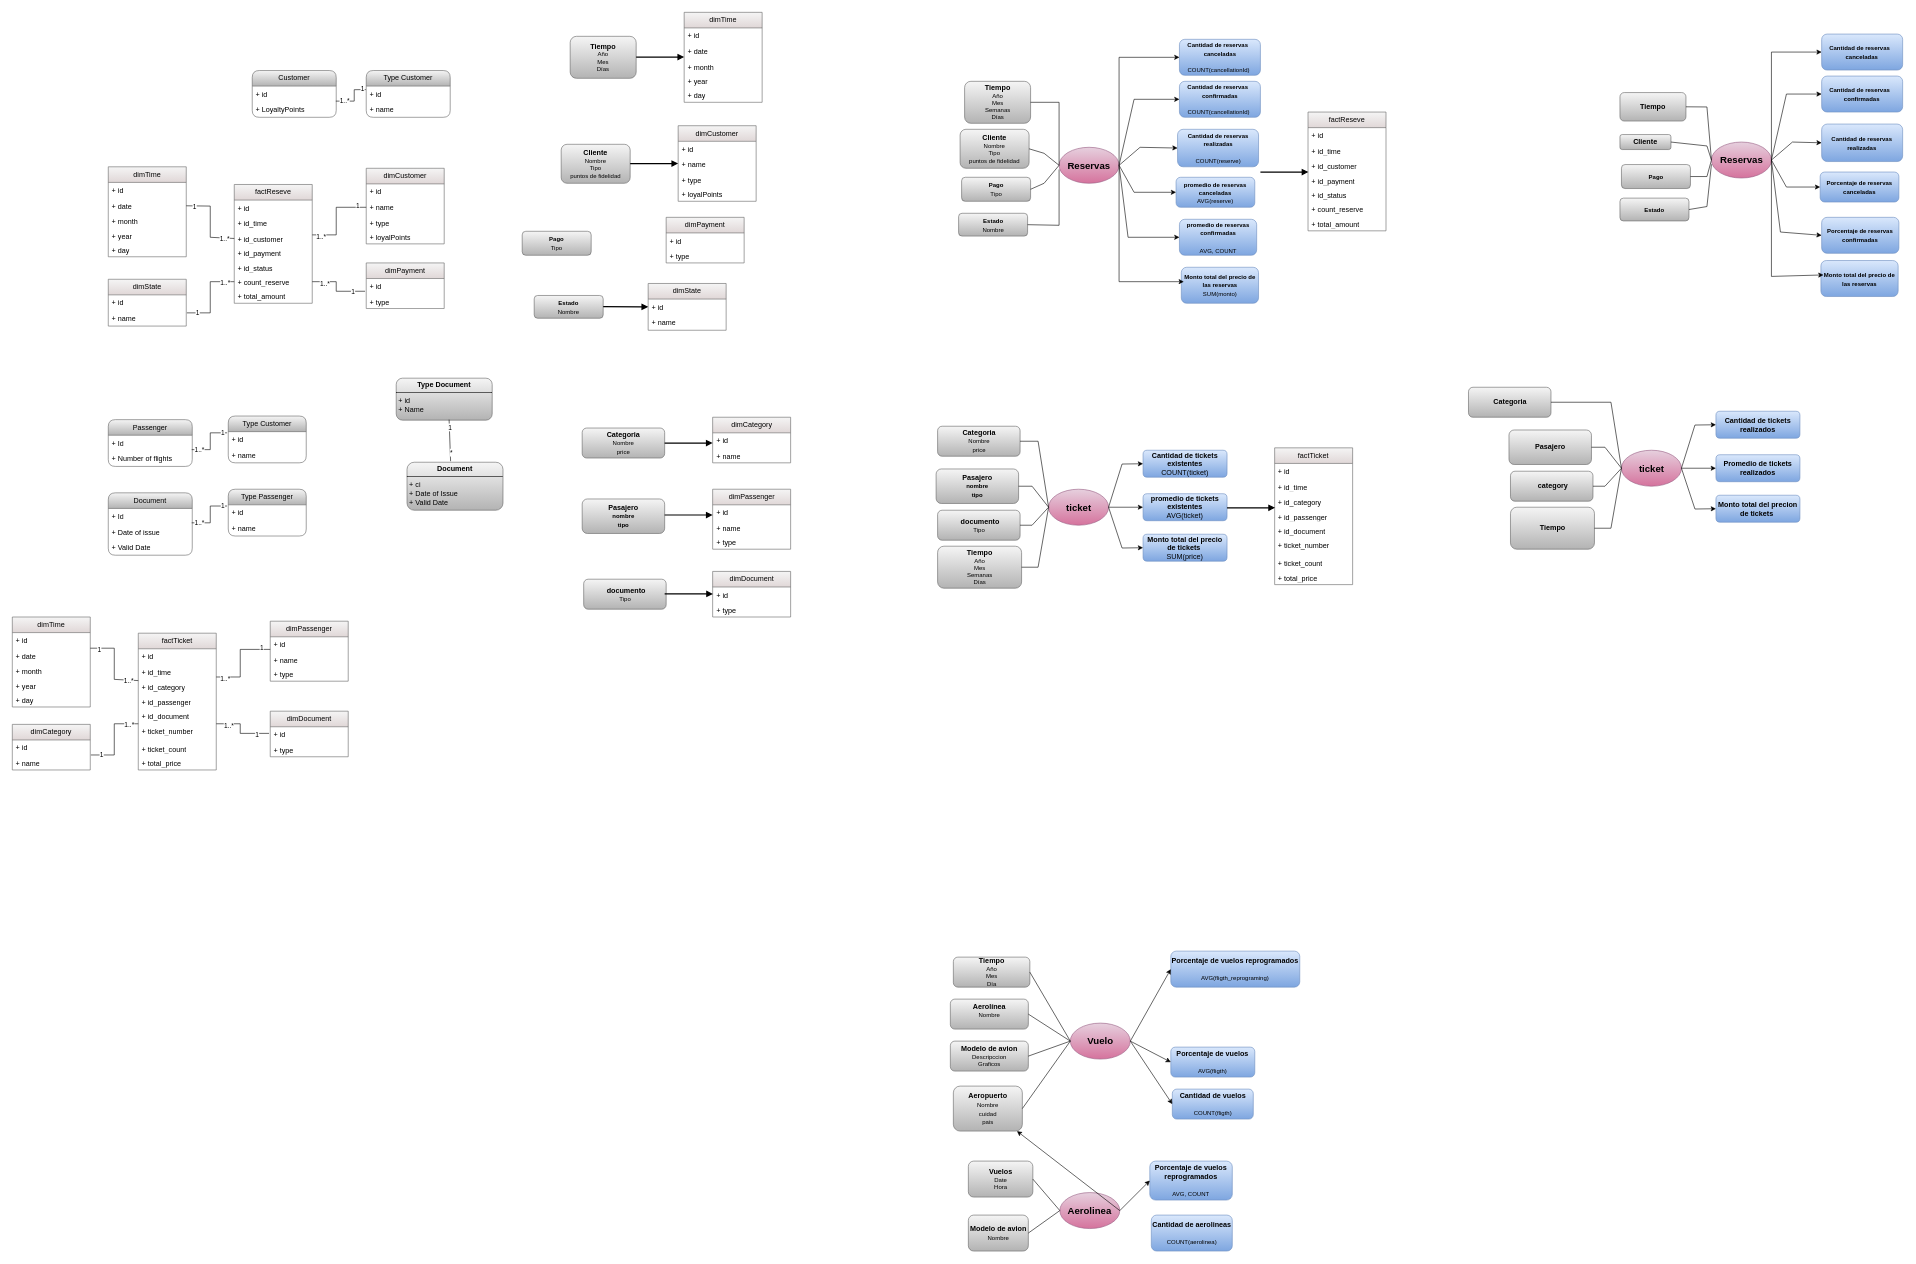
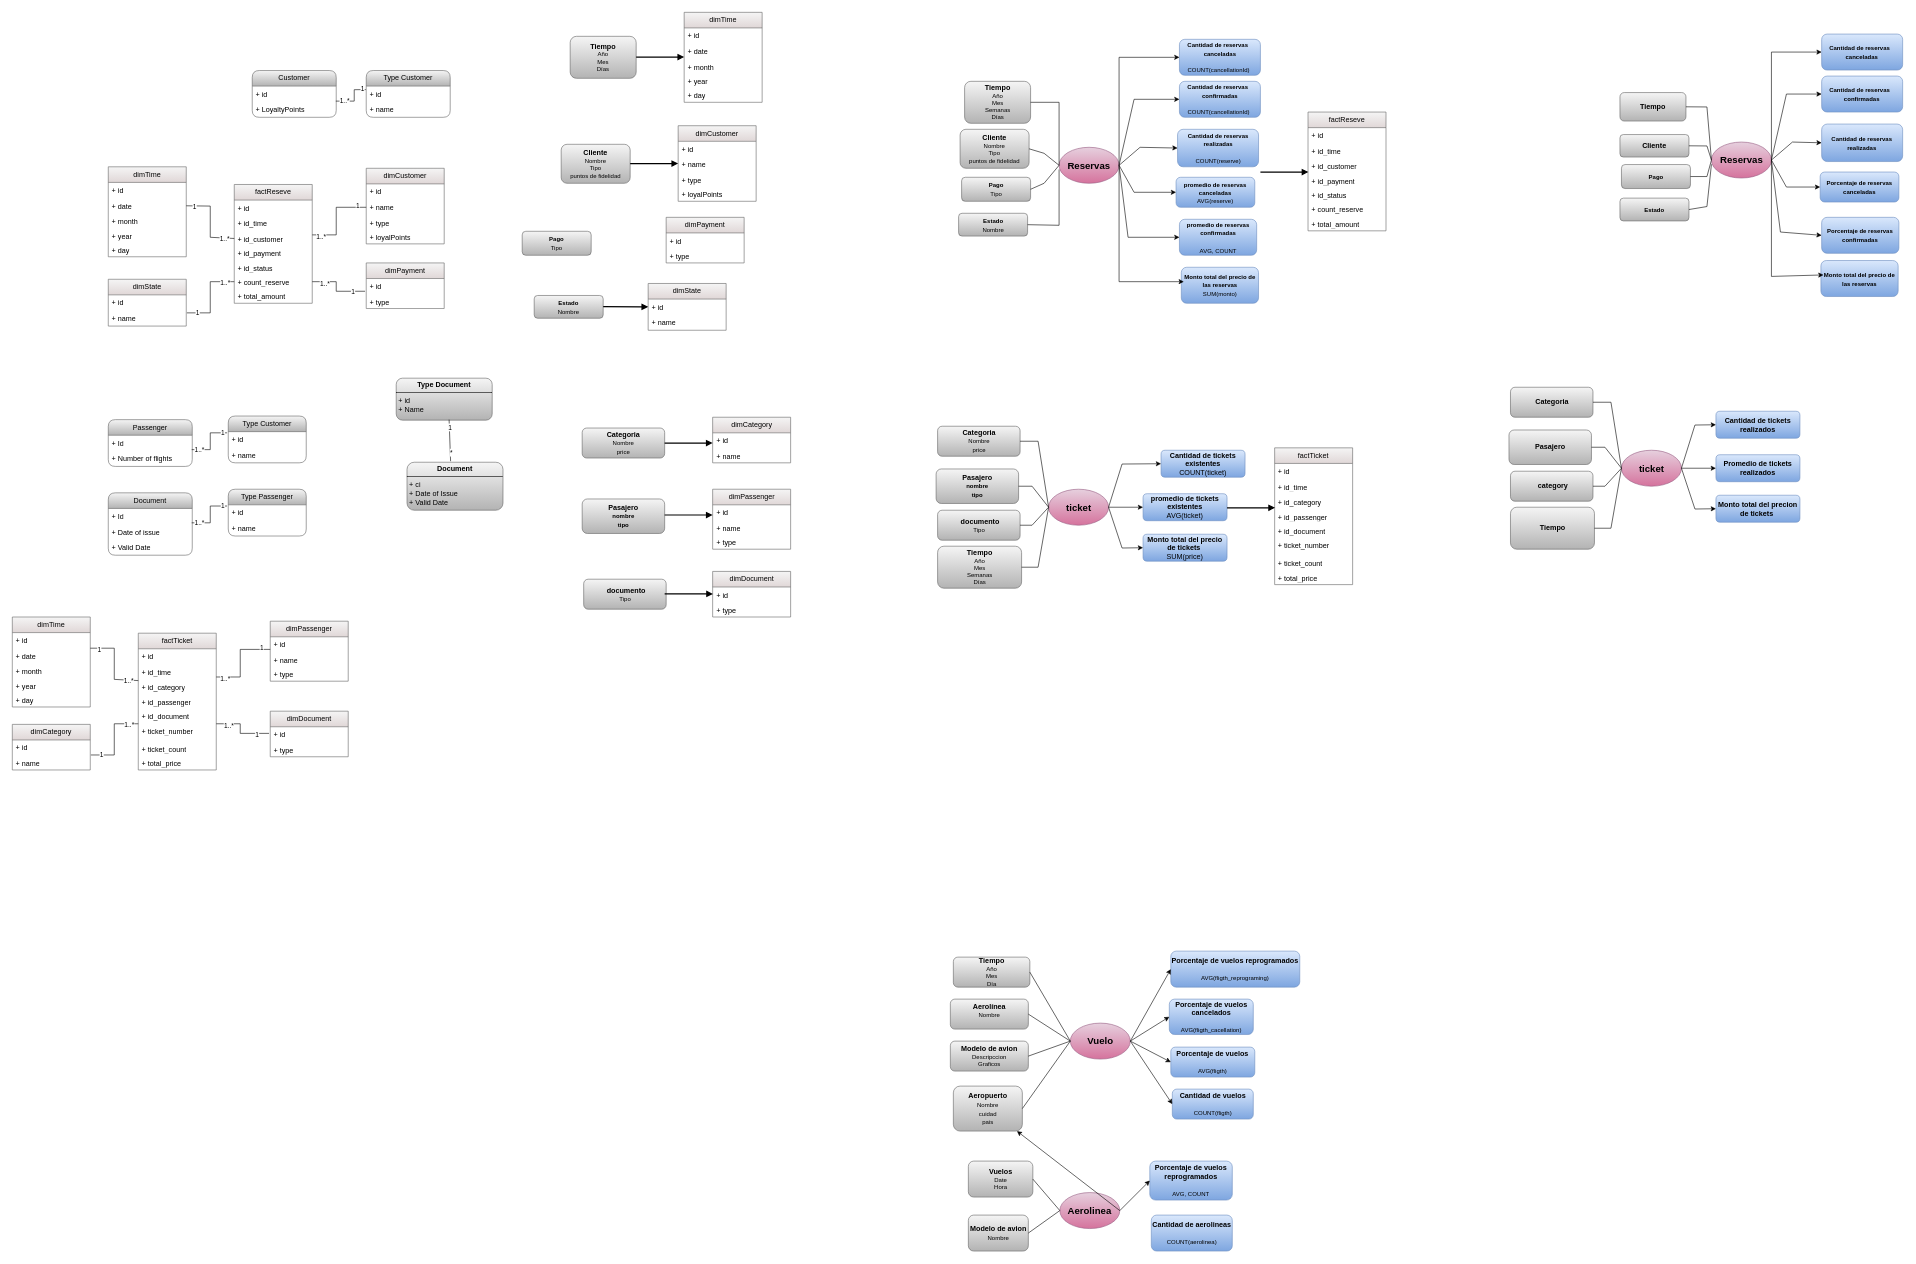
node "Cliente": size 51x15 -> 69x23
node "Categoria": moved (1510, 402) -> (1552, 402)
node "Cantidad de tickets existentes COUNT(ticket)": moved (1185, 464) -> (1203, 464)
node "Porcentaje de vuelos cancelados AVG(fligth_cacellation)": added
edge "Vuelo" -> "Porcentaje de vuelos cancelados AVG(fligth_cacellation)": added
